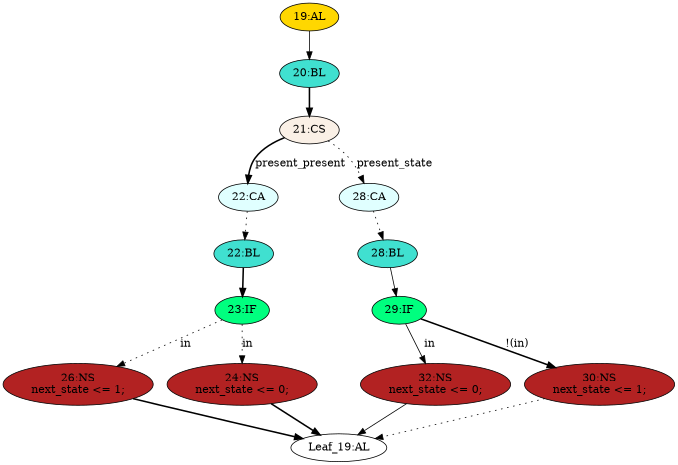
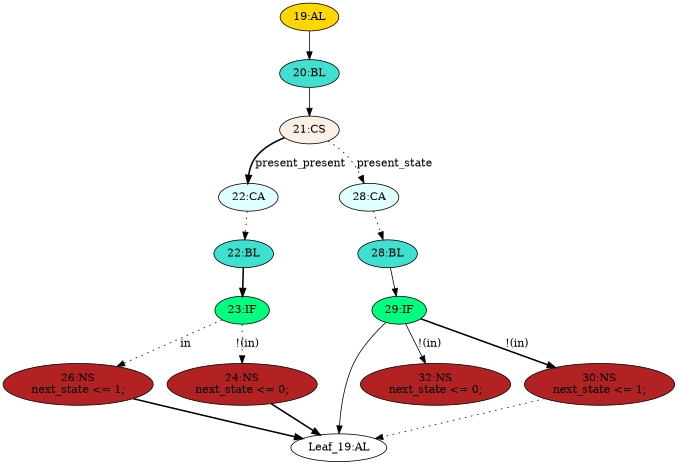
edge "20:BL" -> "21:CS": style bold -> solid
edge "23:IF" -> "24:NS next_state <= 0;": label "in" -> "!(in)"
edge "29:IF" -> "32:NS next_state <= 0;": label "in" -> "!(in)"
edge "32:NS next_state <= 0;" -> "Leaf_19:AL": now "29:IF" -> "Leaf_19:AL"
